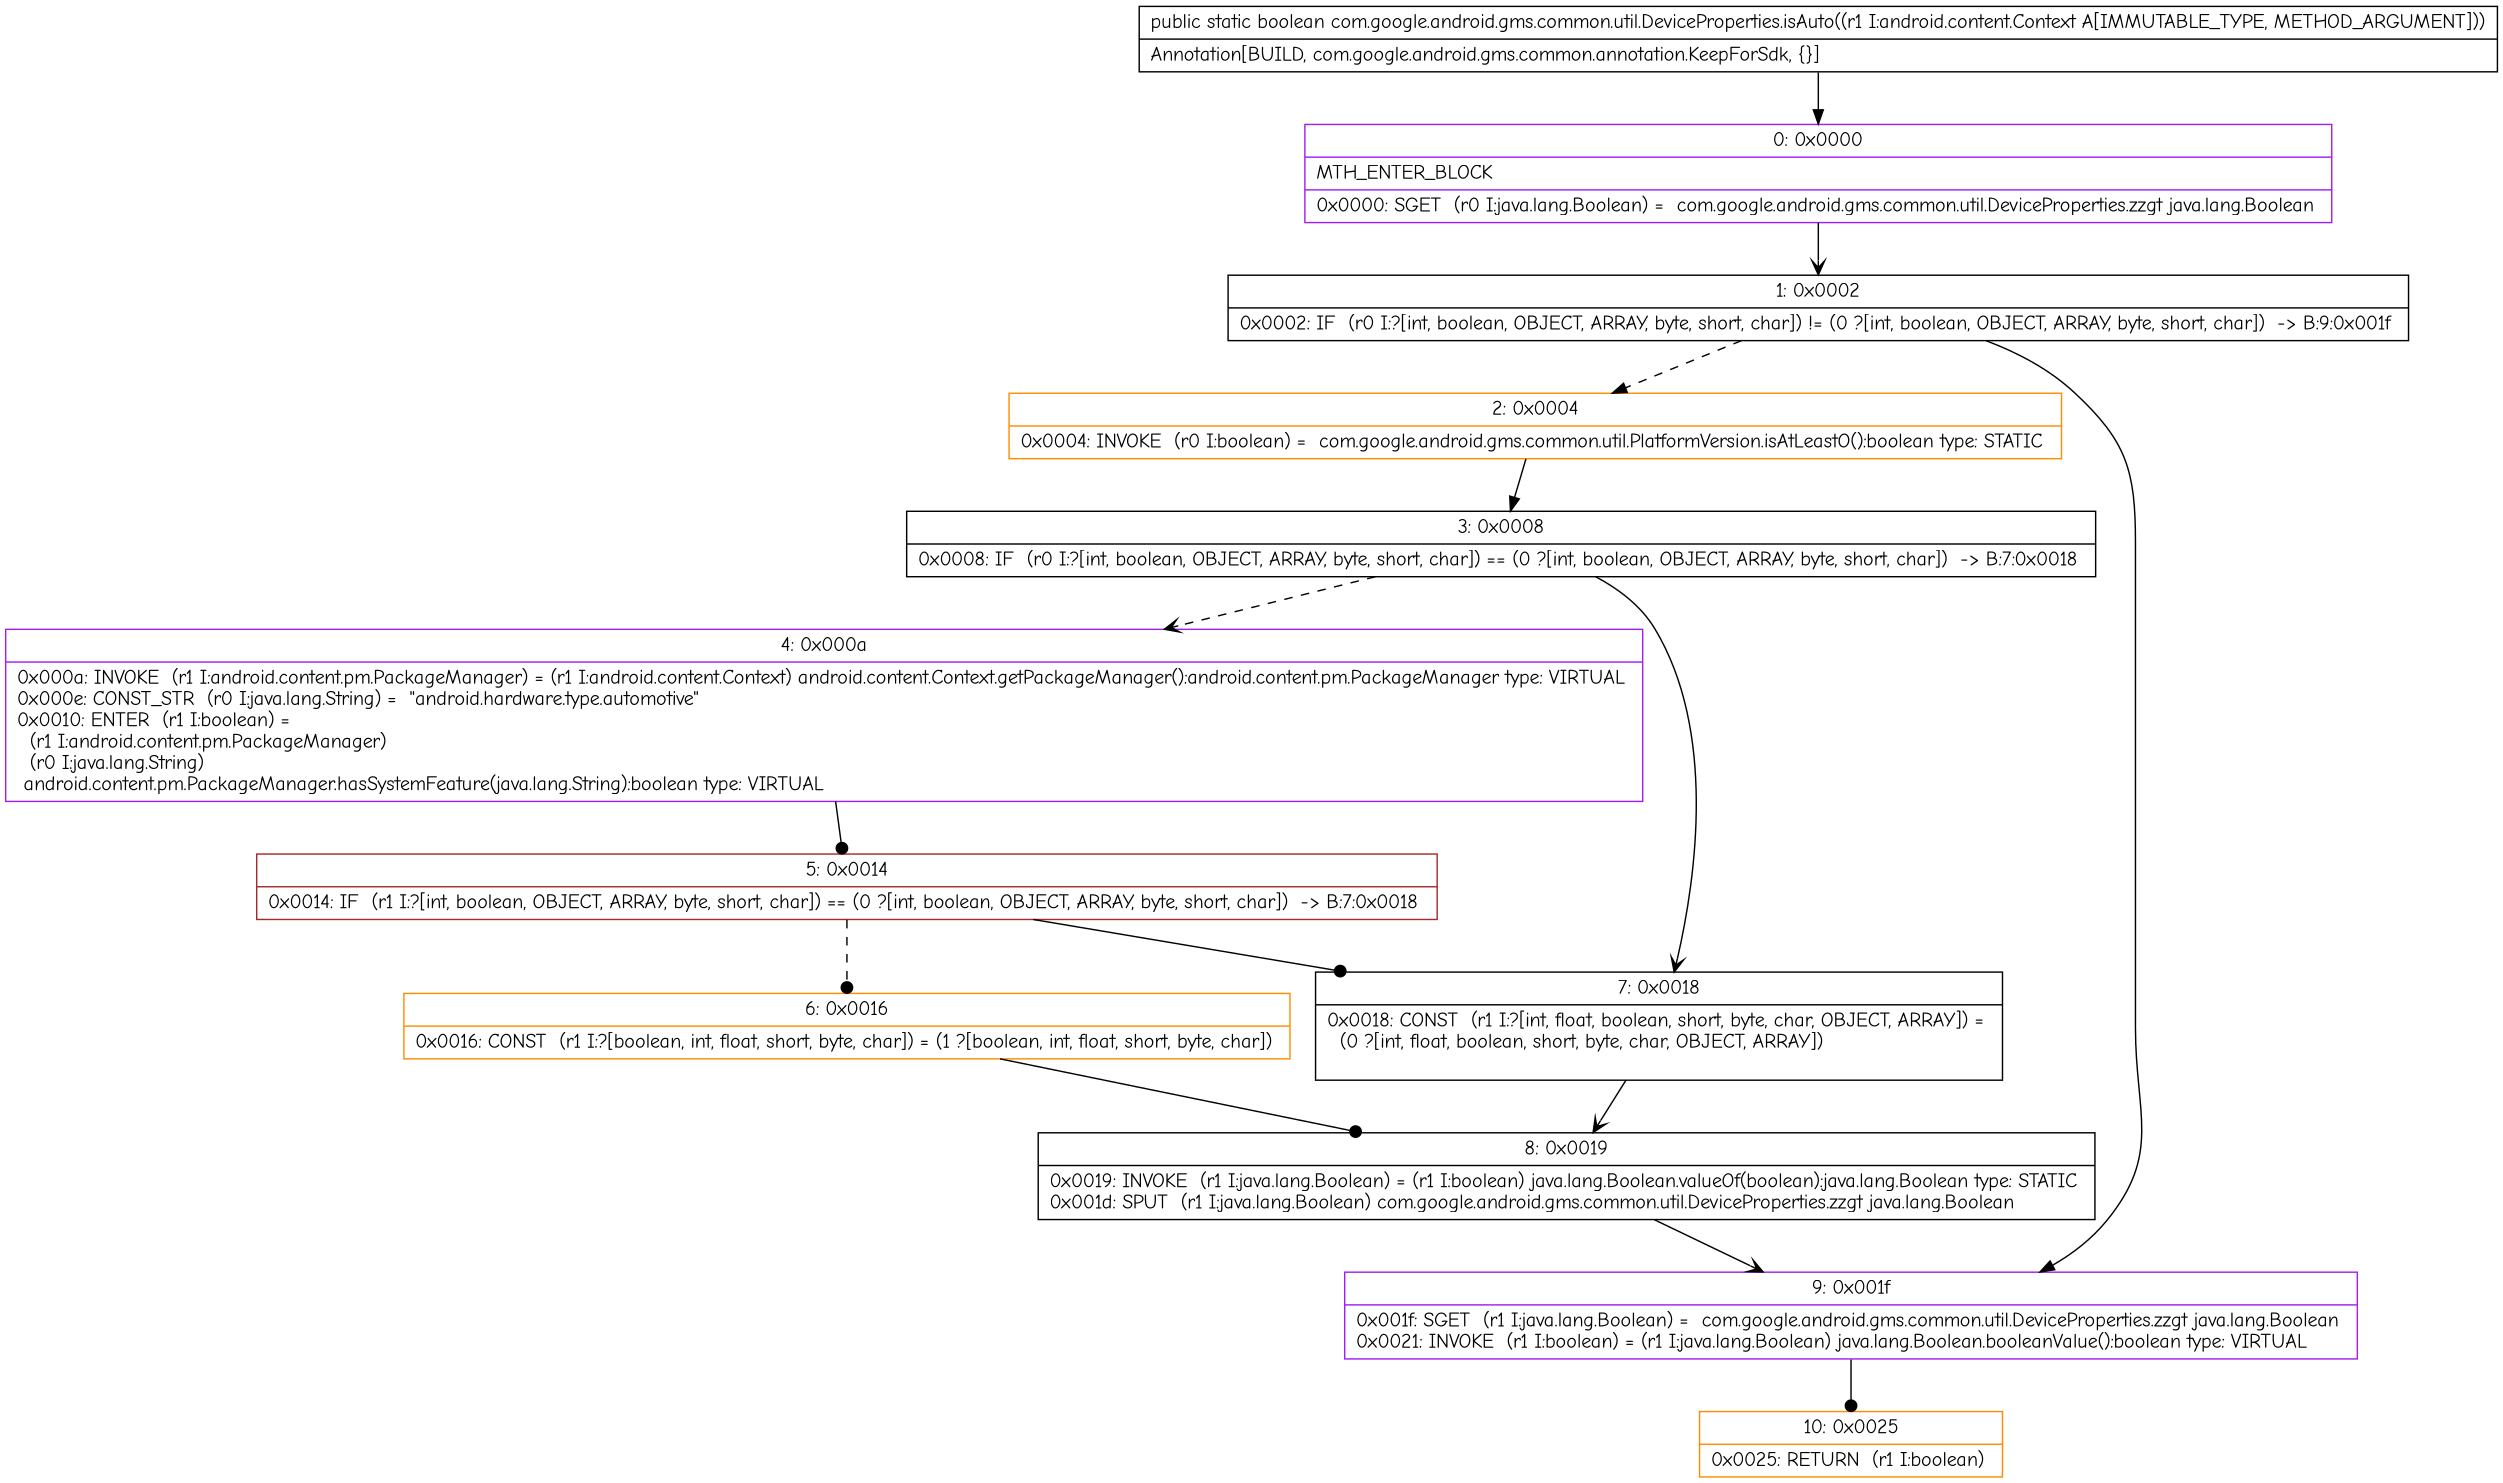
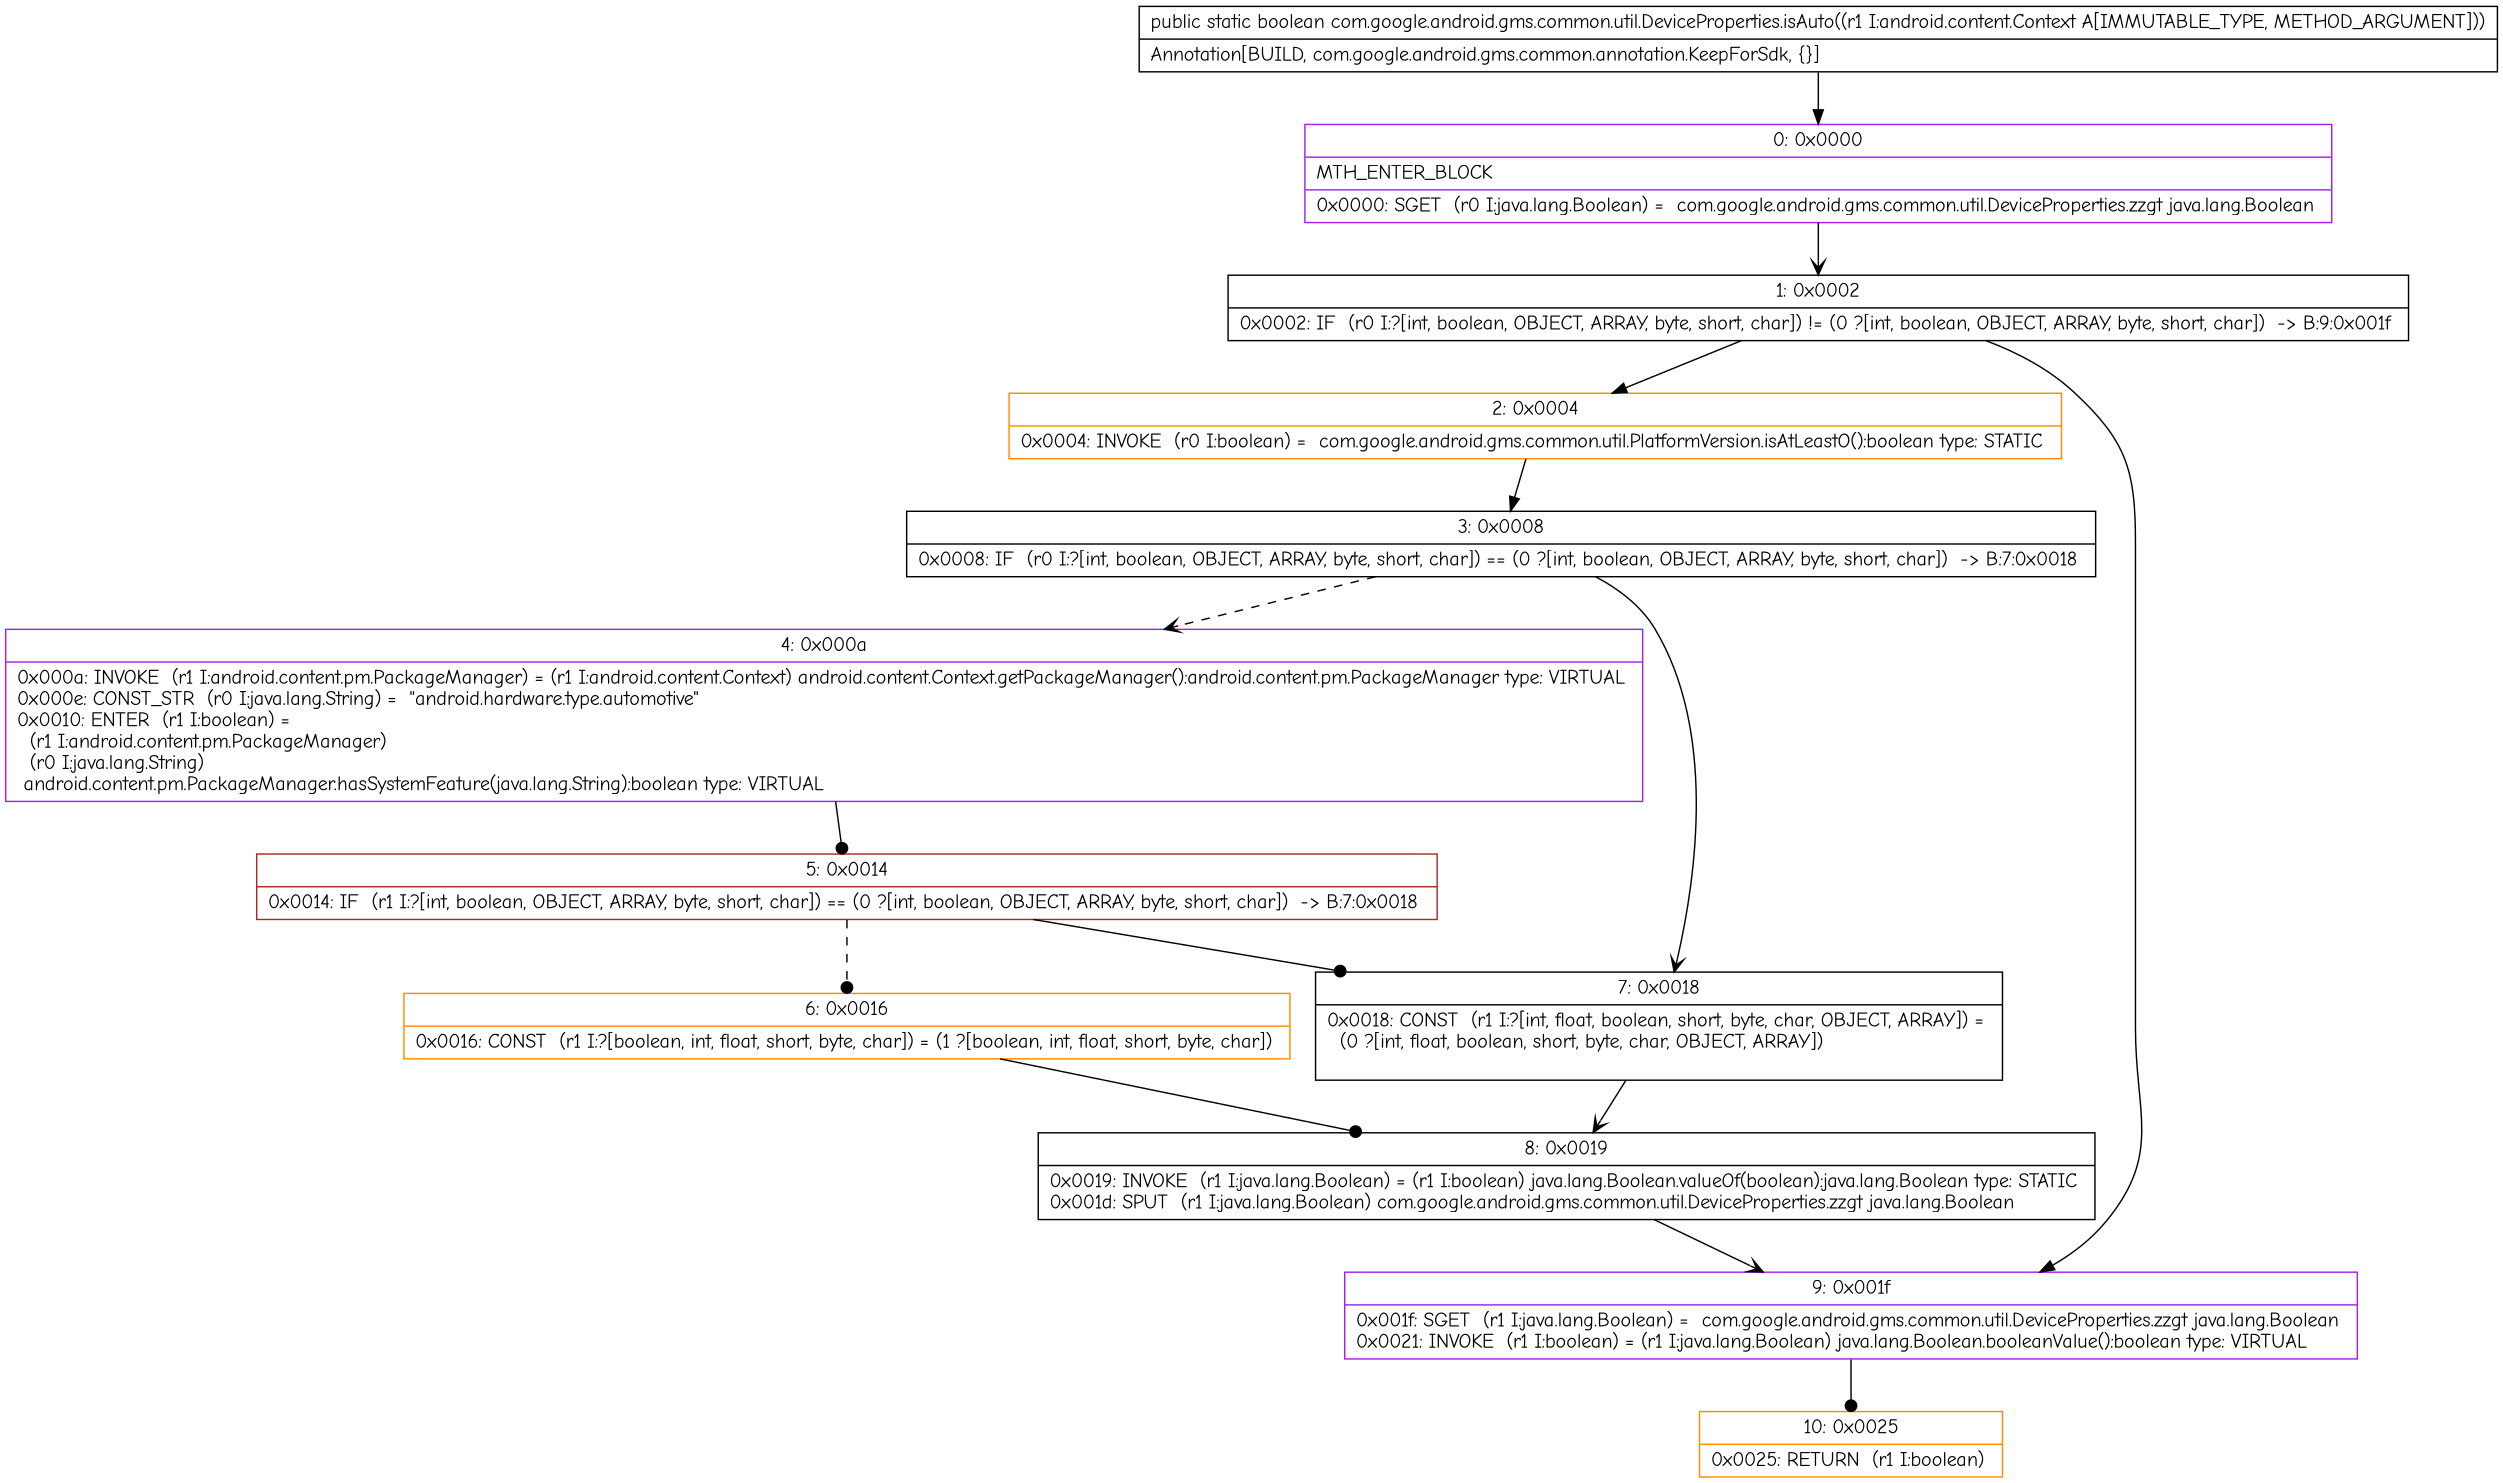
edge "1: 0x0002" -> "2: 0x0004": style dashed -> solid
